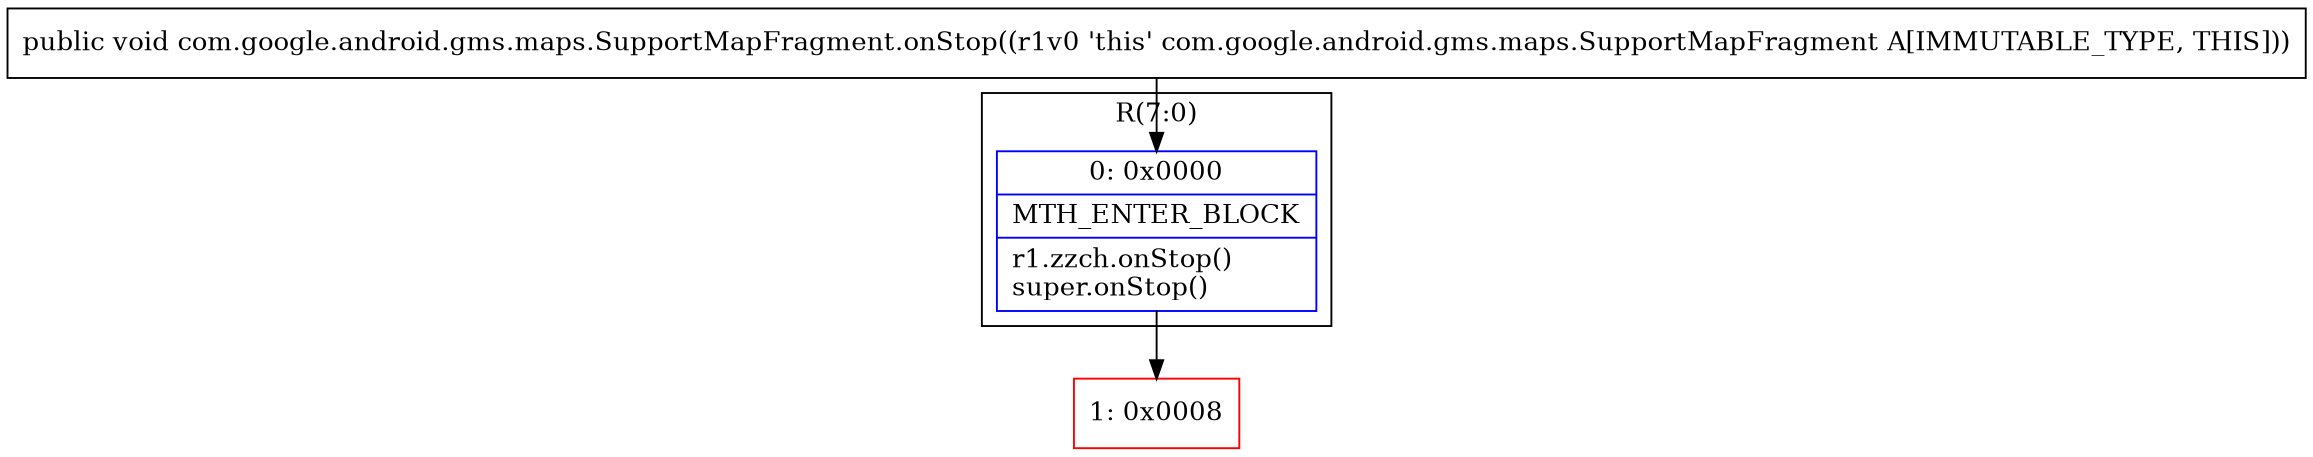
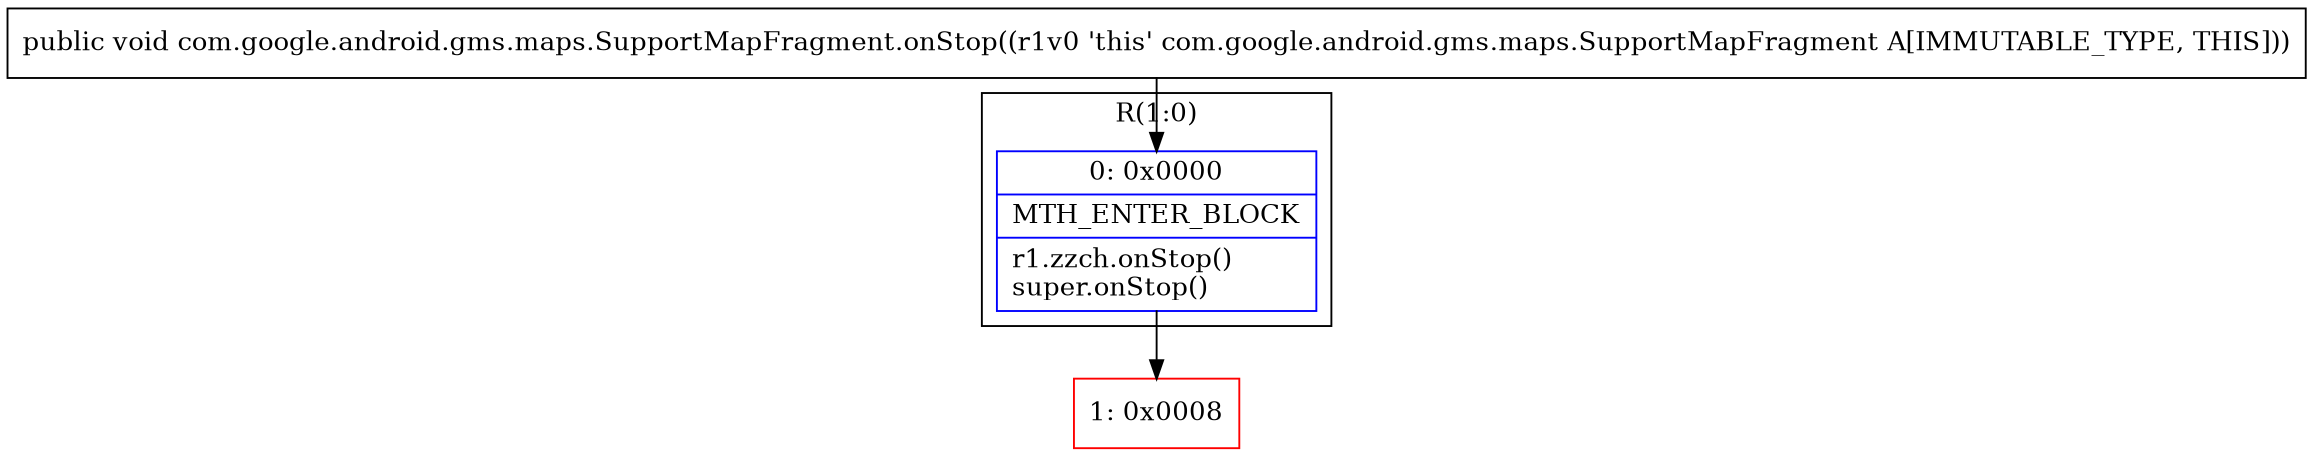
cluster "R(7:0)": label "R(7:0)" -> "R(1:0)"
